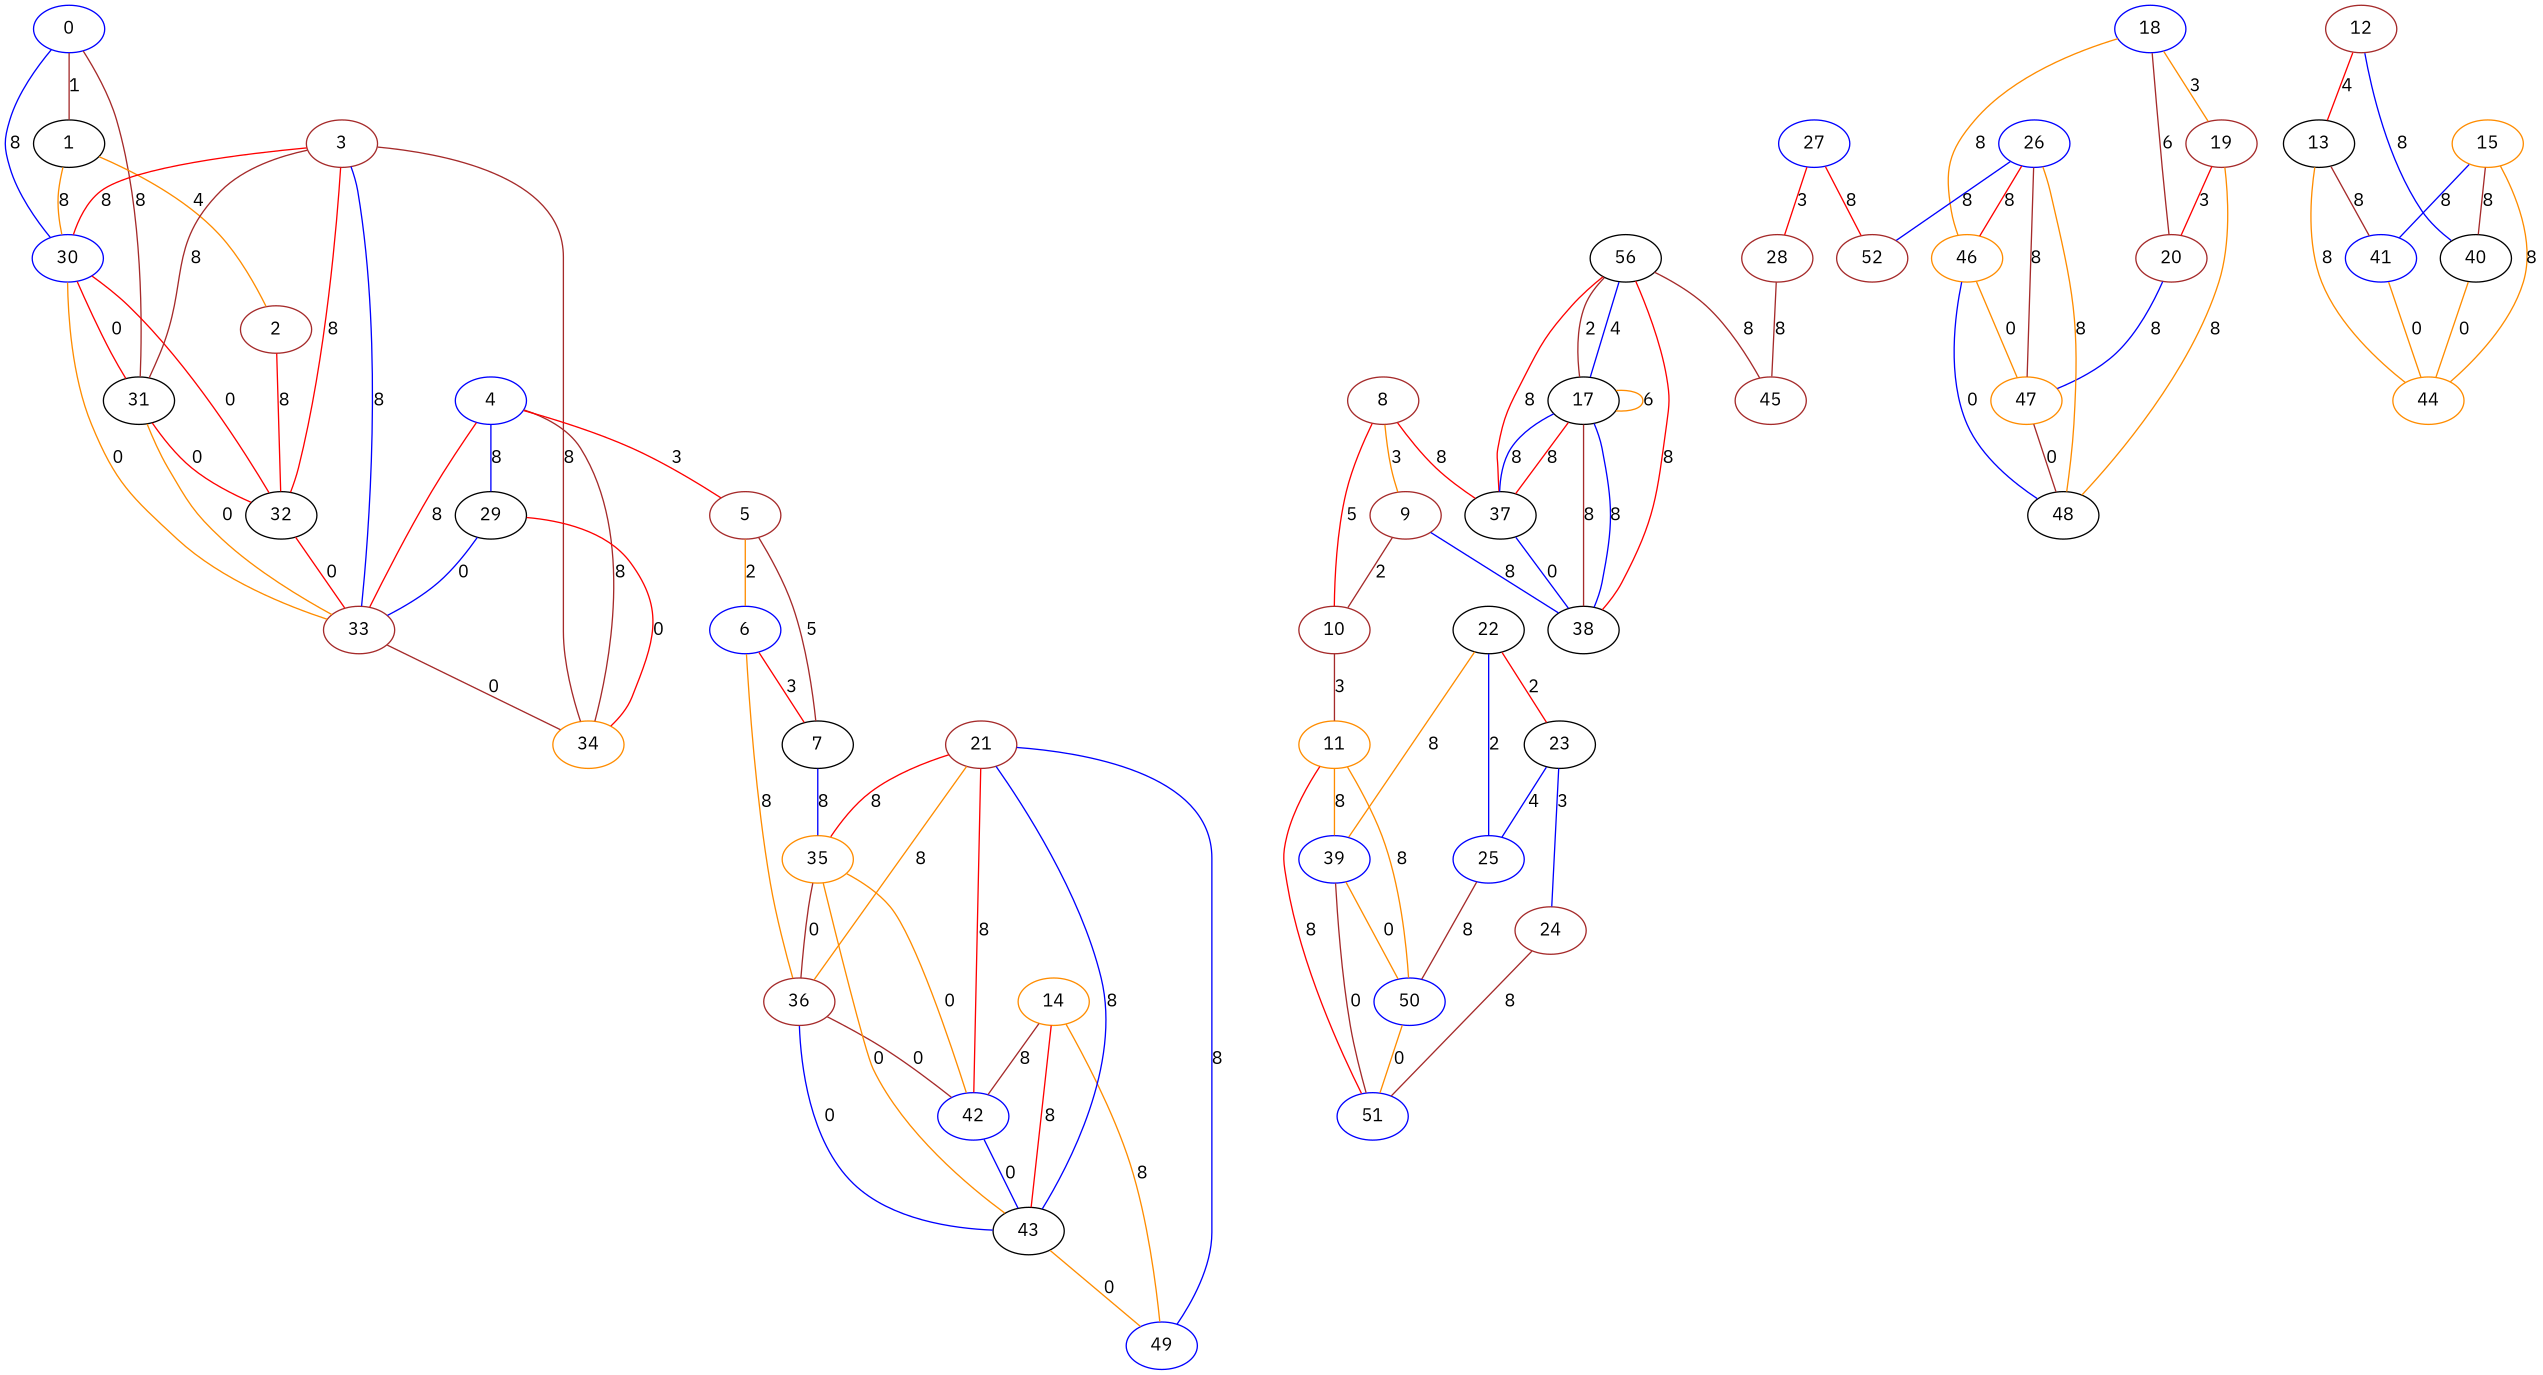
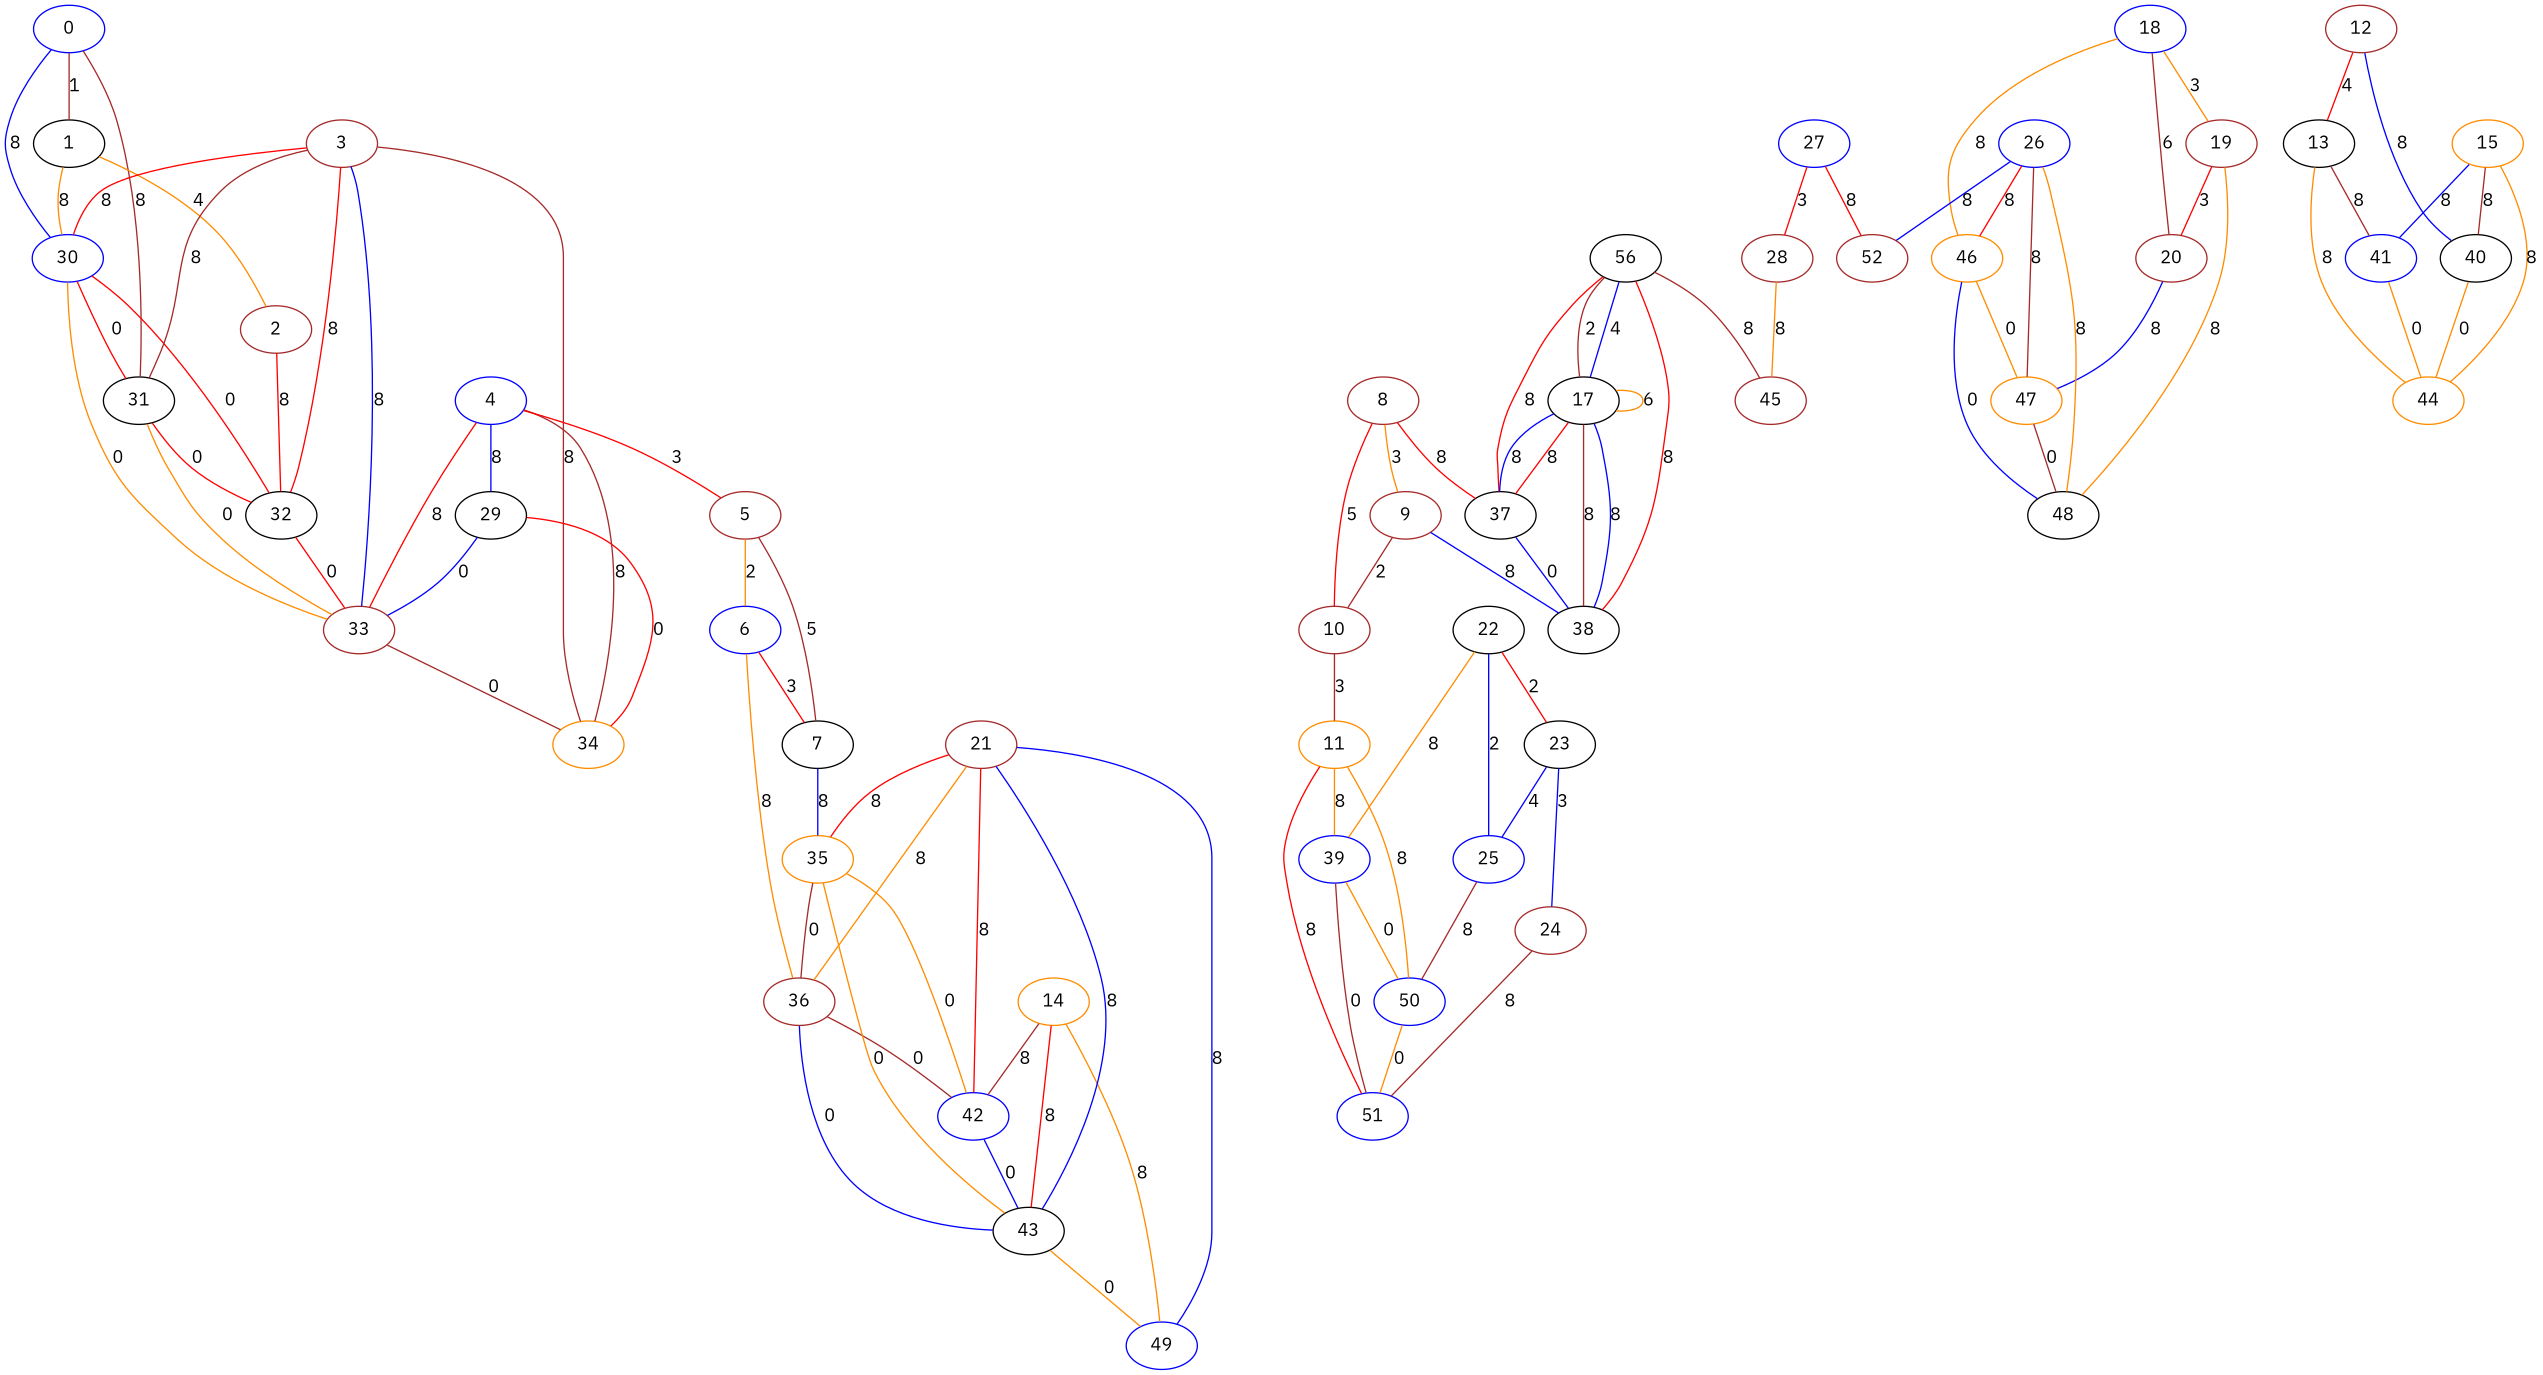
edge "28" -- "45": color brown -> darkorange
